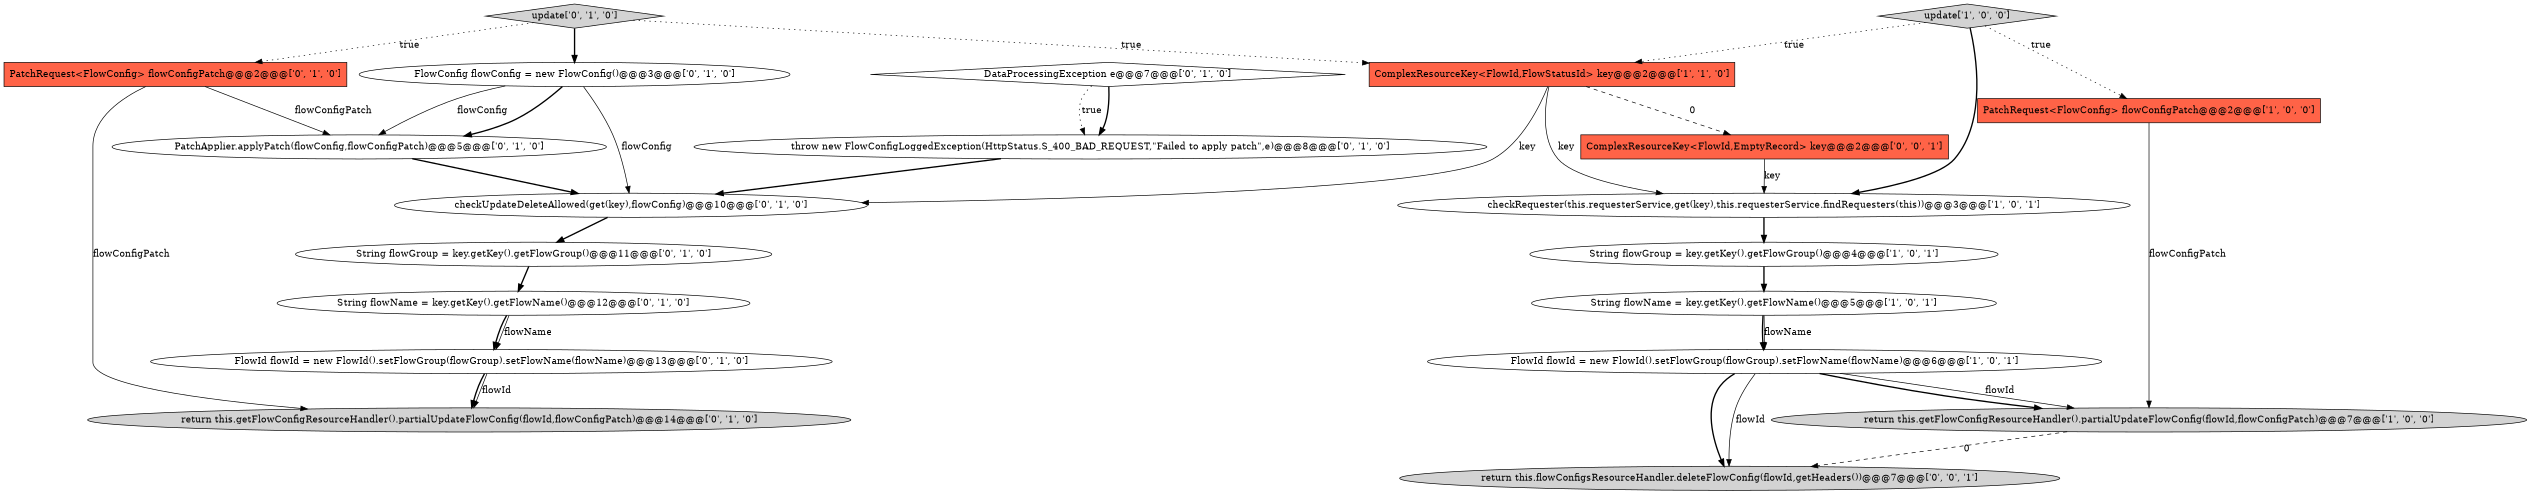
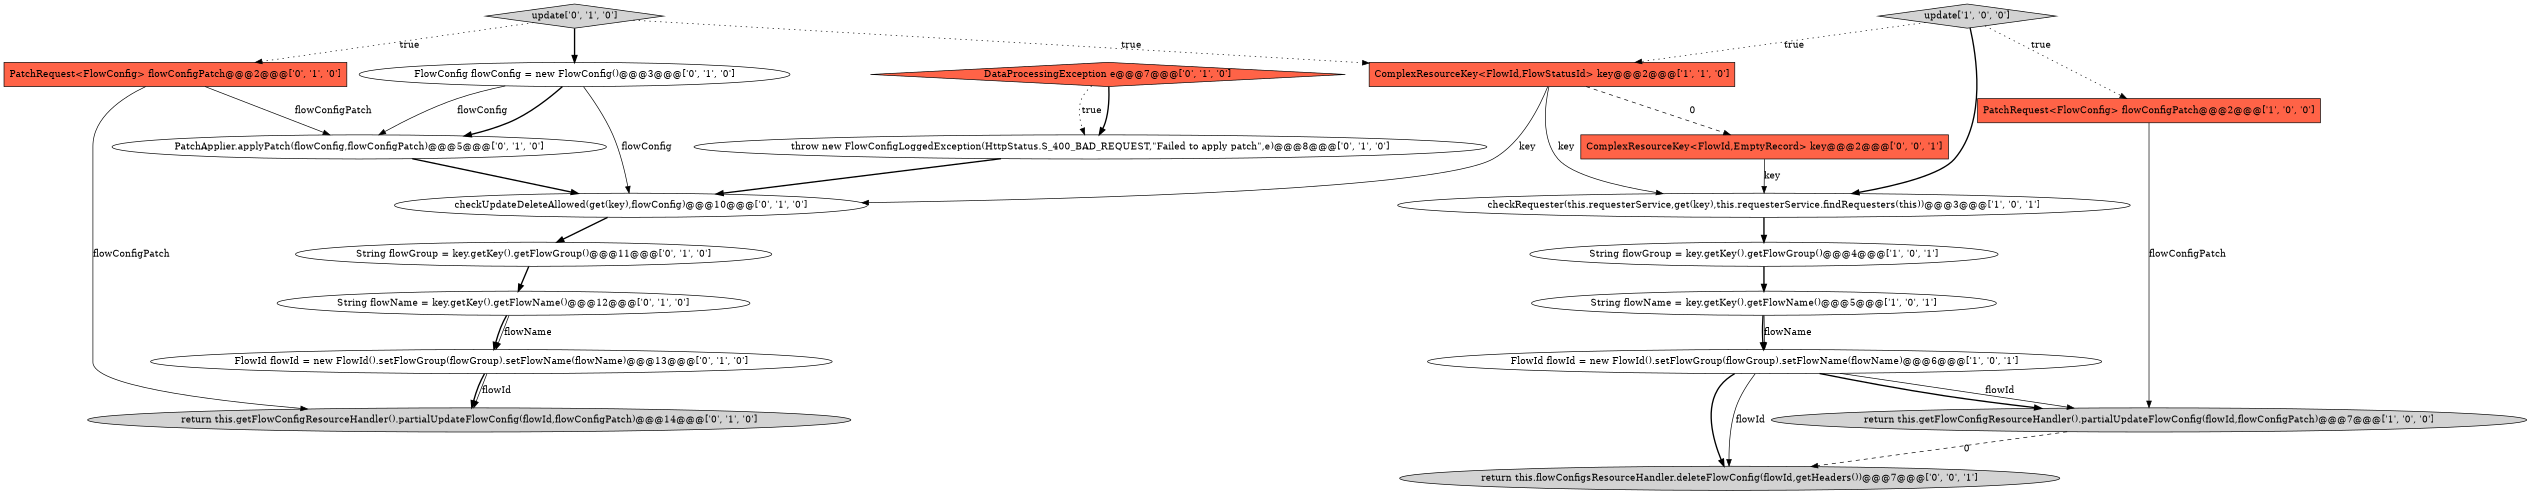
node "DataProcessingException e@@@7@@@['0', '1', '0']": fillcolor white -> tomato
